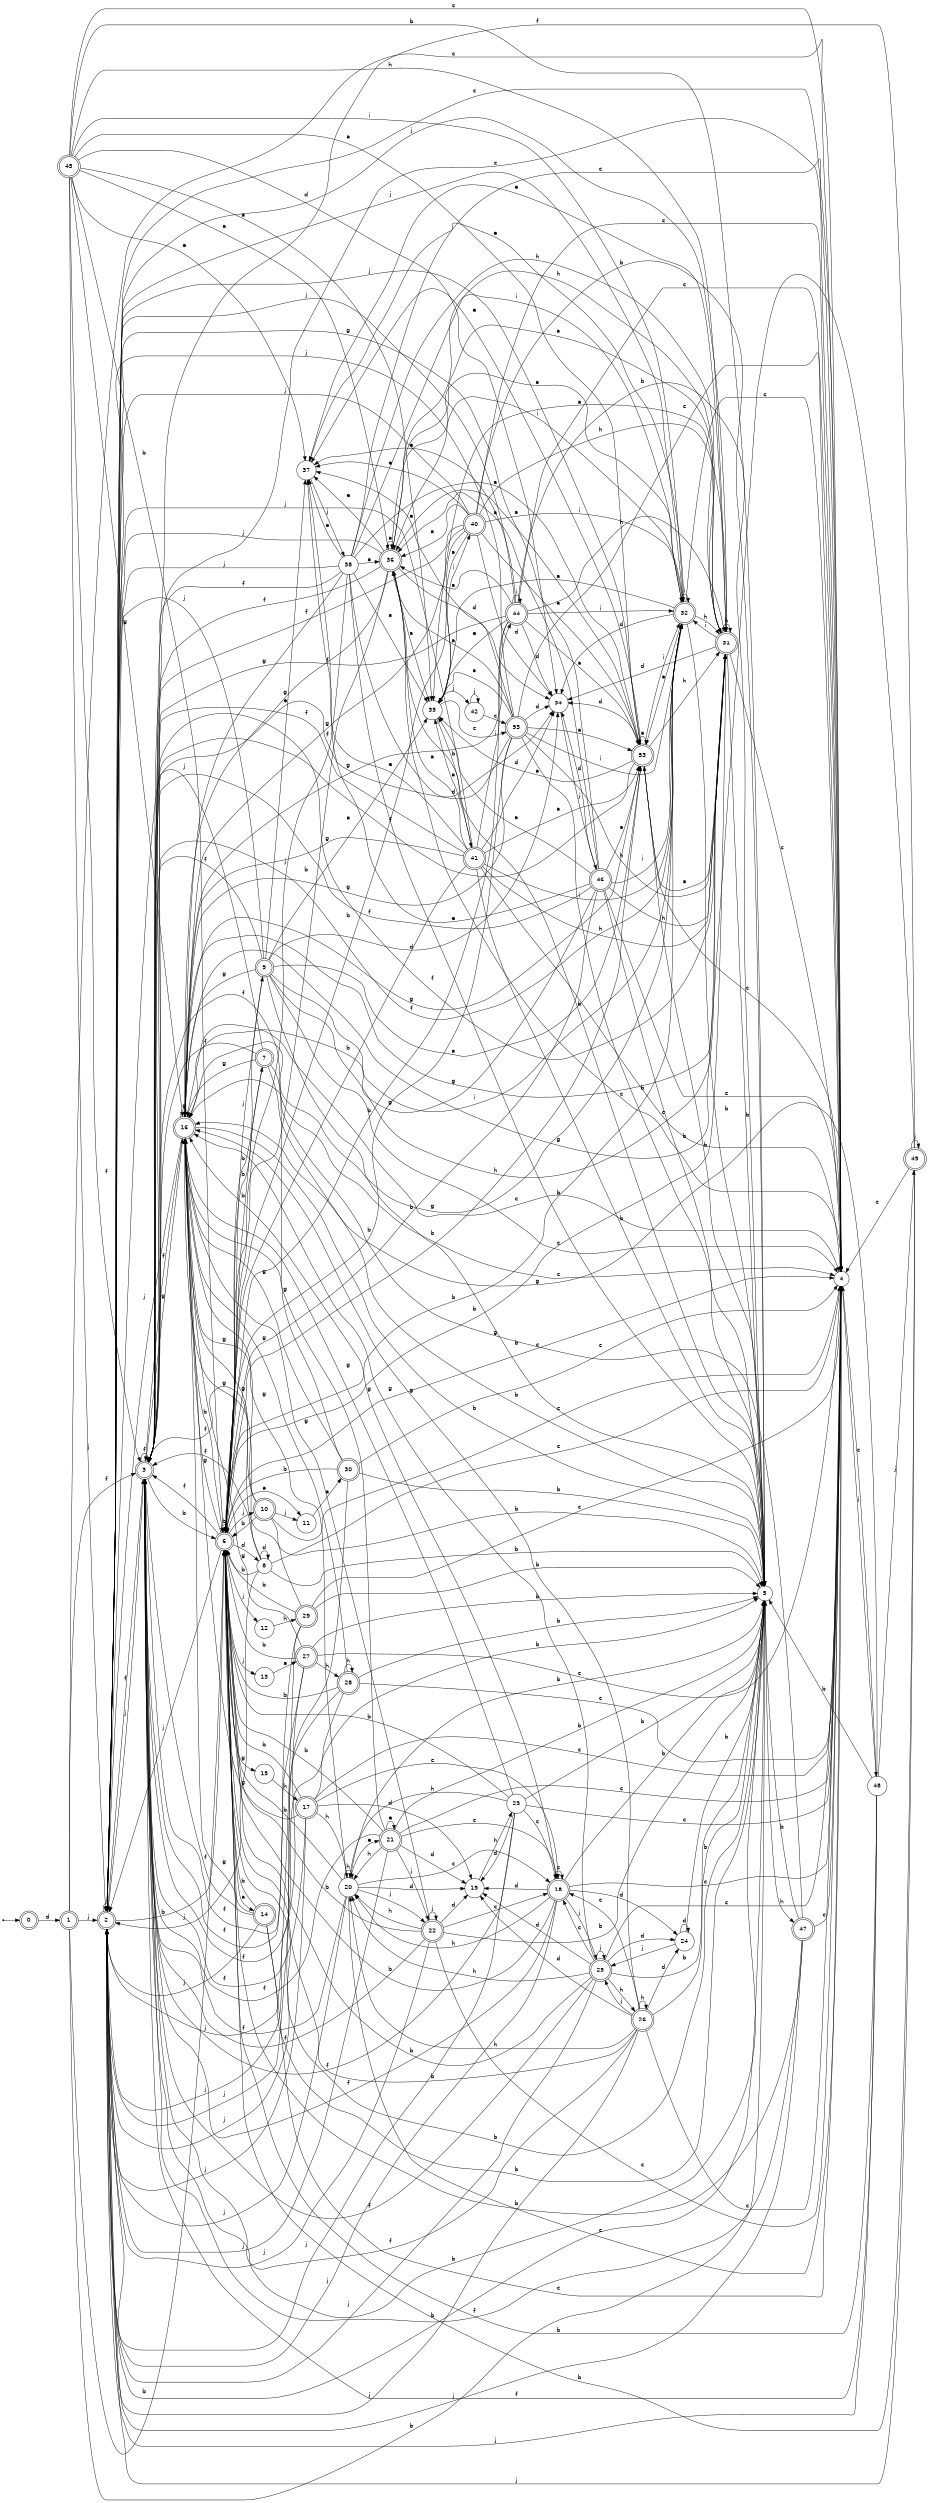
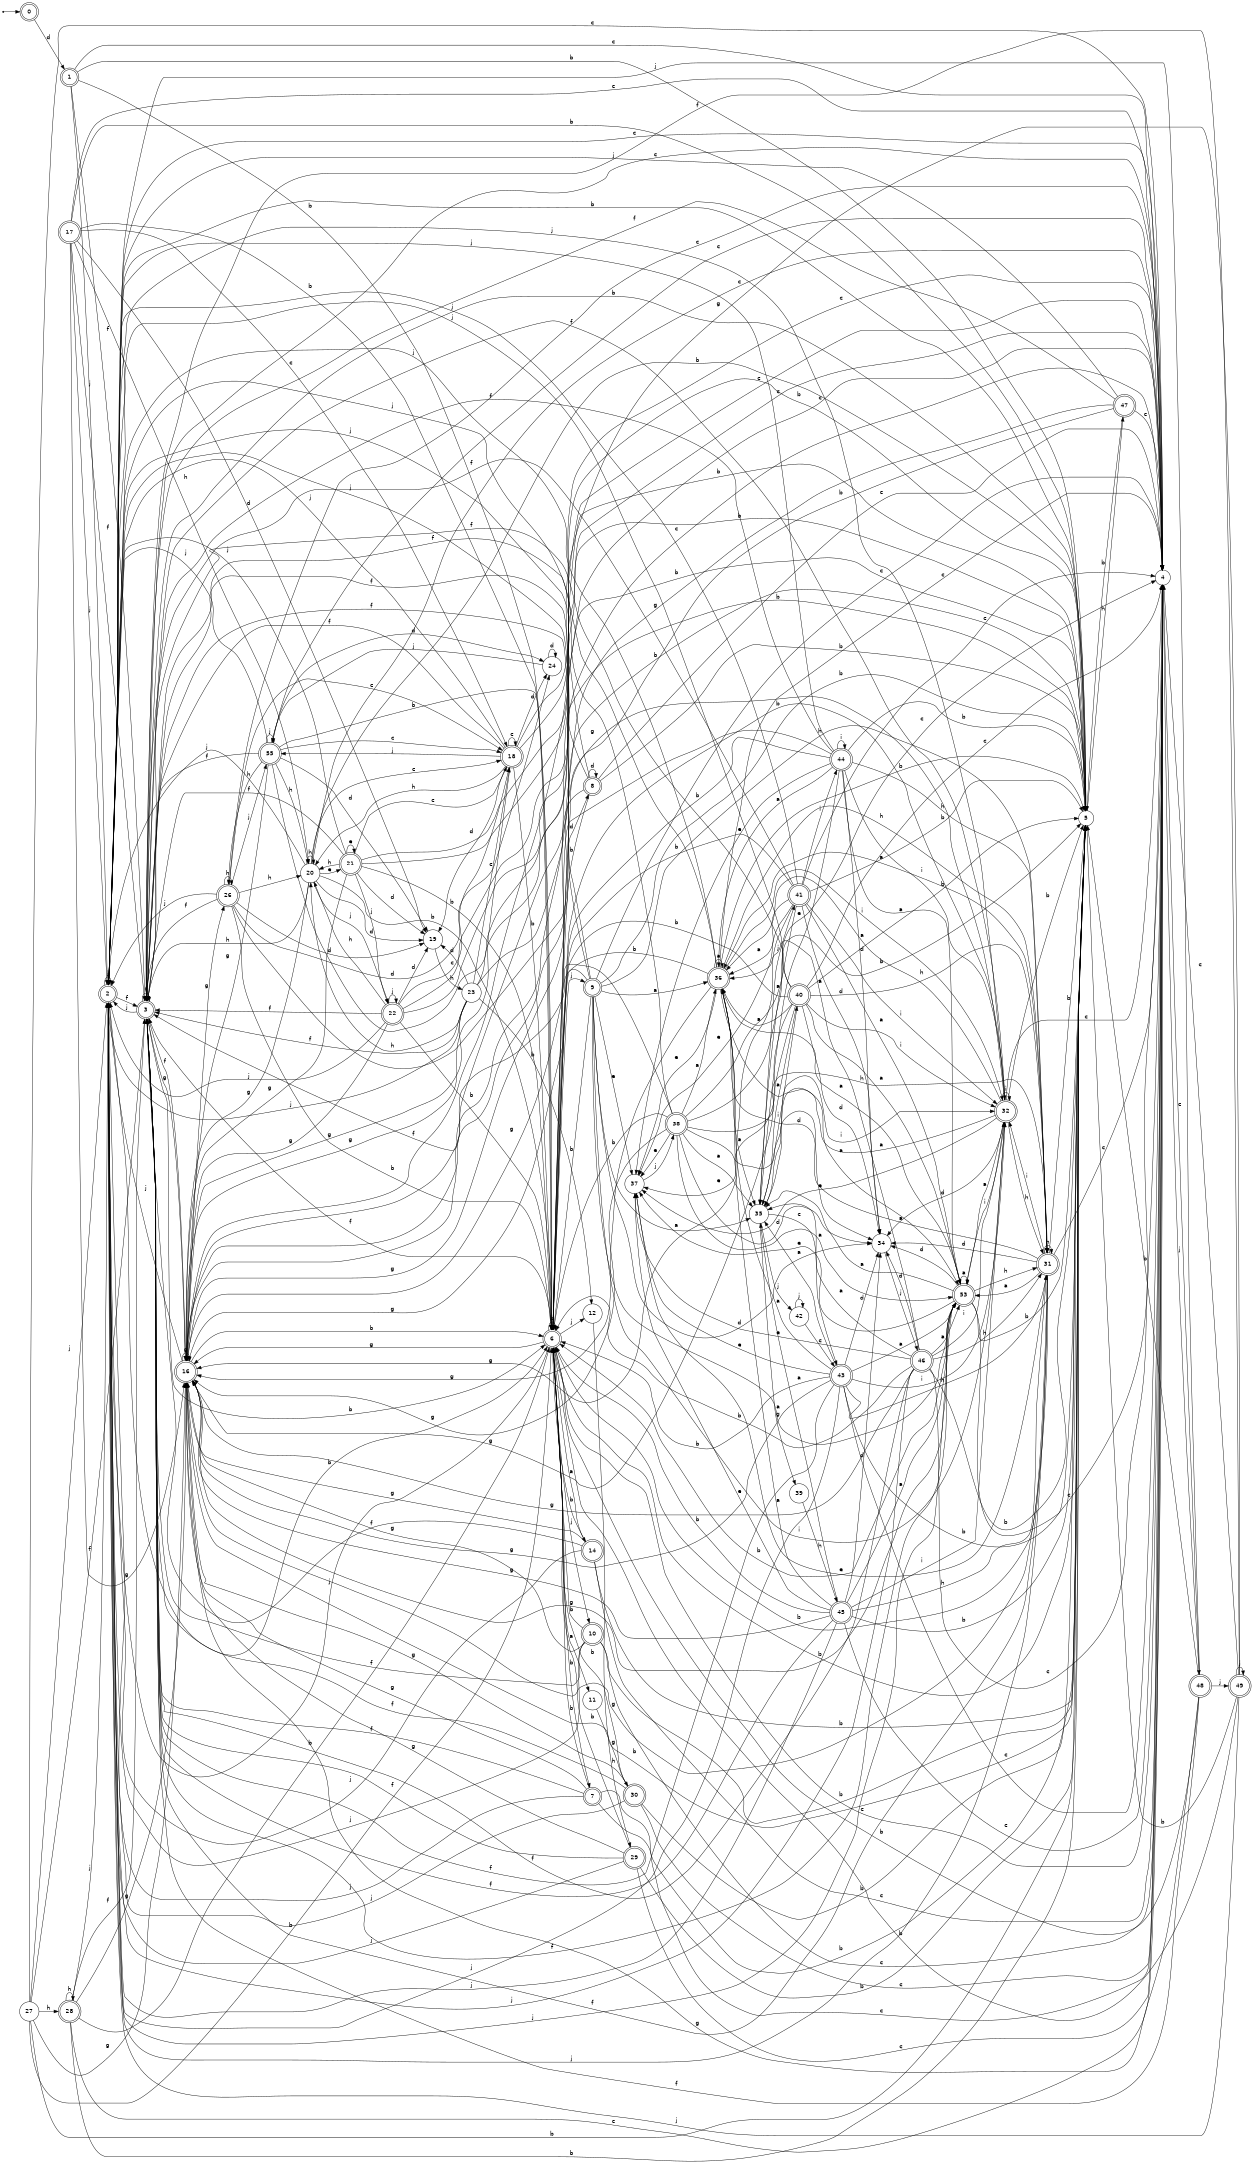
edge "46" -> "2": label "g" -> "j"
edge "44" -> "4": removed, label "c"
node "38": shape circle -> doublecircle
node "93": label "93" -> "43"
edge "35" -> "41": label "b" -> "j"
edge "38" -> "6": label "j" -> "b"
edge "41" -> "31": removed, label "h"
edge "9" -> "36": added, label "a"
edge "36" -> "53": added, label "a"
edge "11" -> "30": label "a" -> "g"
node "39": added
edge "10" -> "11": now "10" -> "2"
edge "26" -> "16": reversed
node "8": shape circle -> doublecircle
node "27": shape doublecircle -> circle
node "13": removed
edge "23" -> "6": now "23" -> "12"
edge "24" -> "5": now "49" -> "5"
node "15": removed
node "48": shape circle -> doublecircle
node "25": label "25" -> "55"
edge "20" -> "3": label "f" -> "h"
